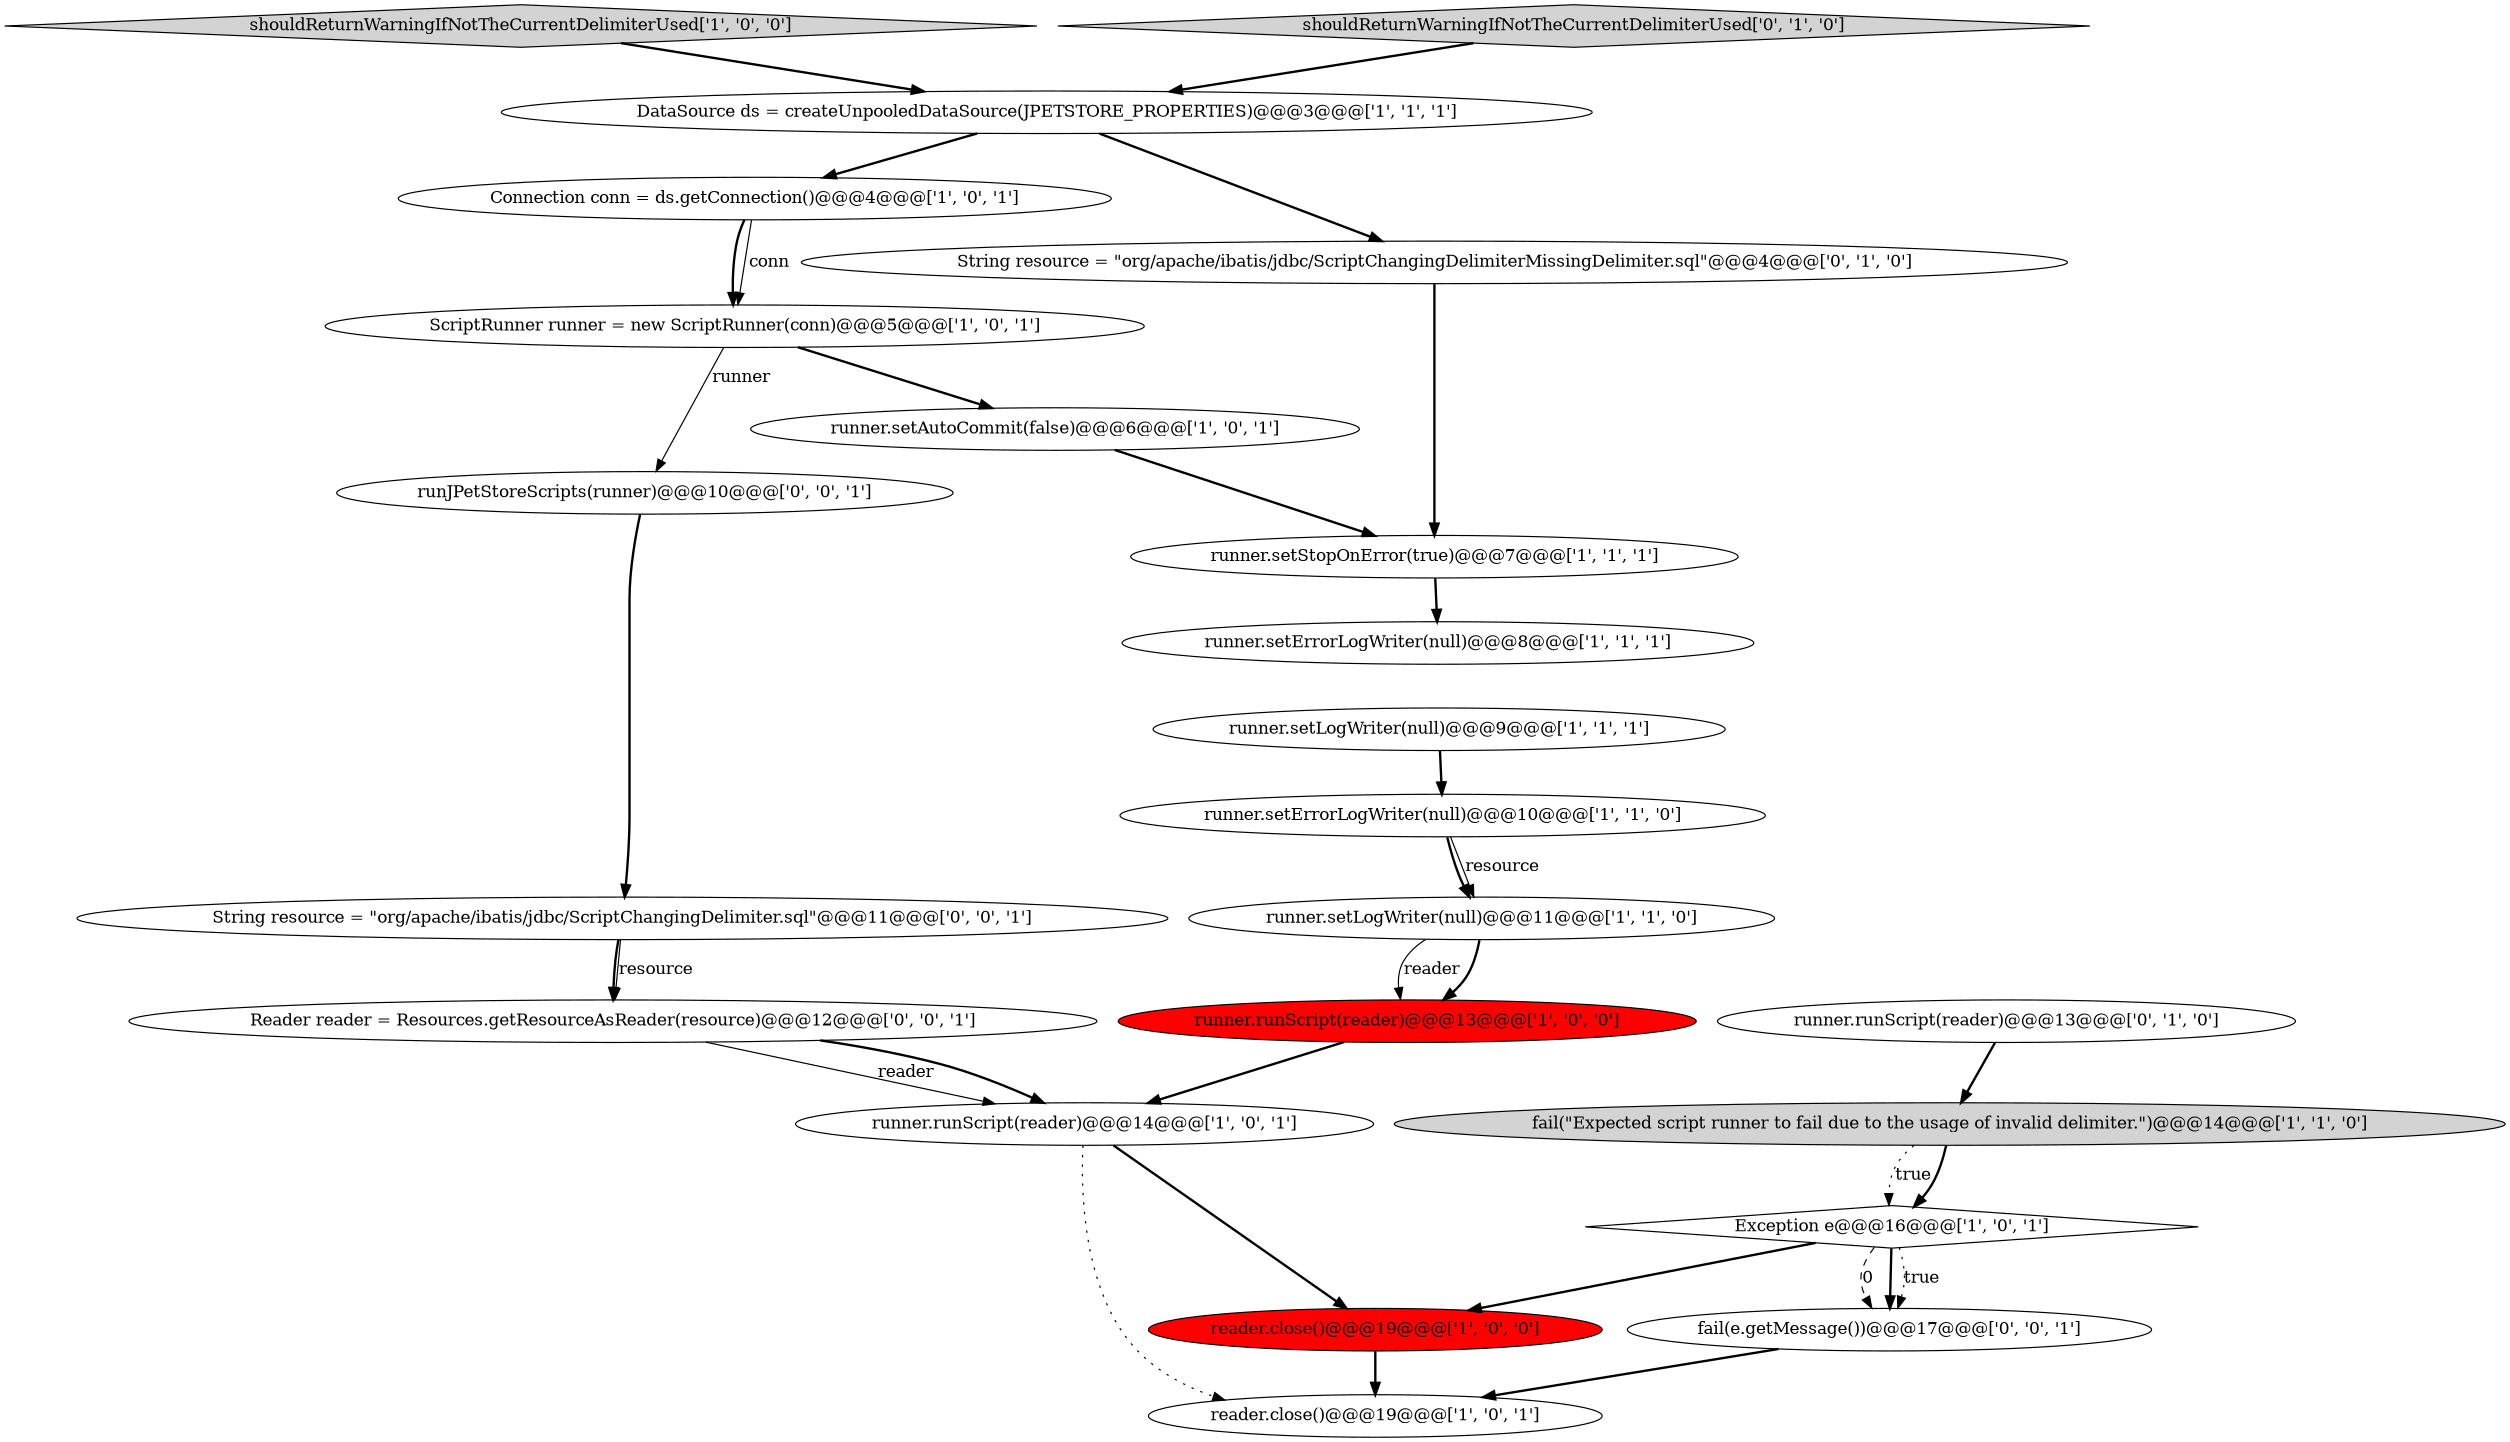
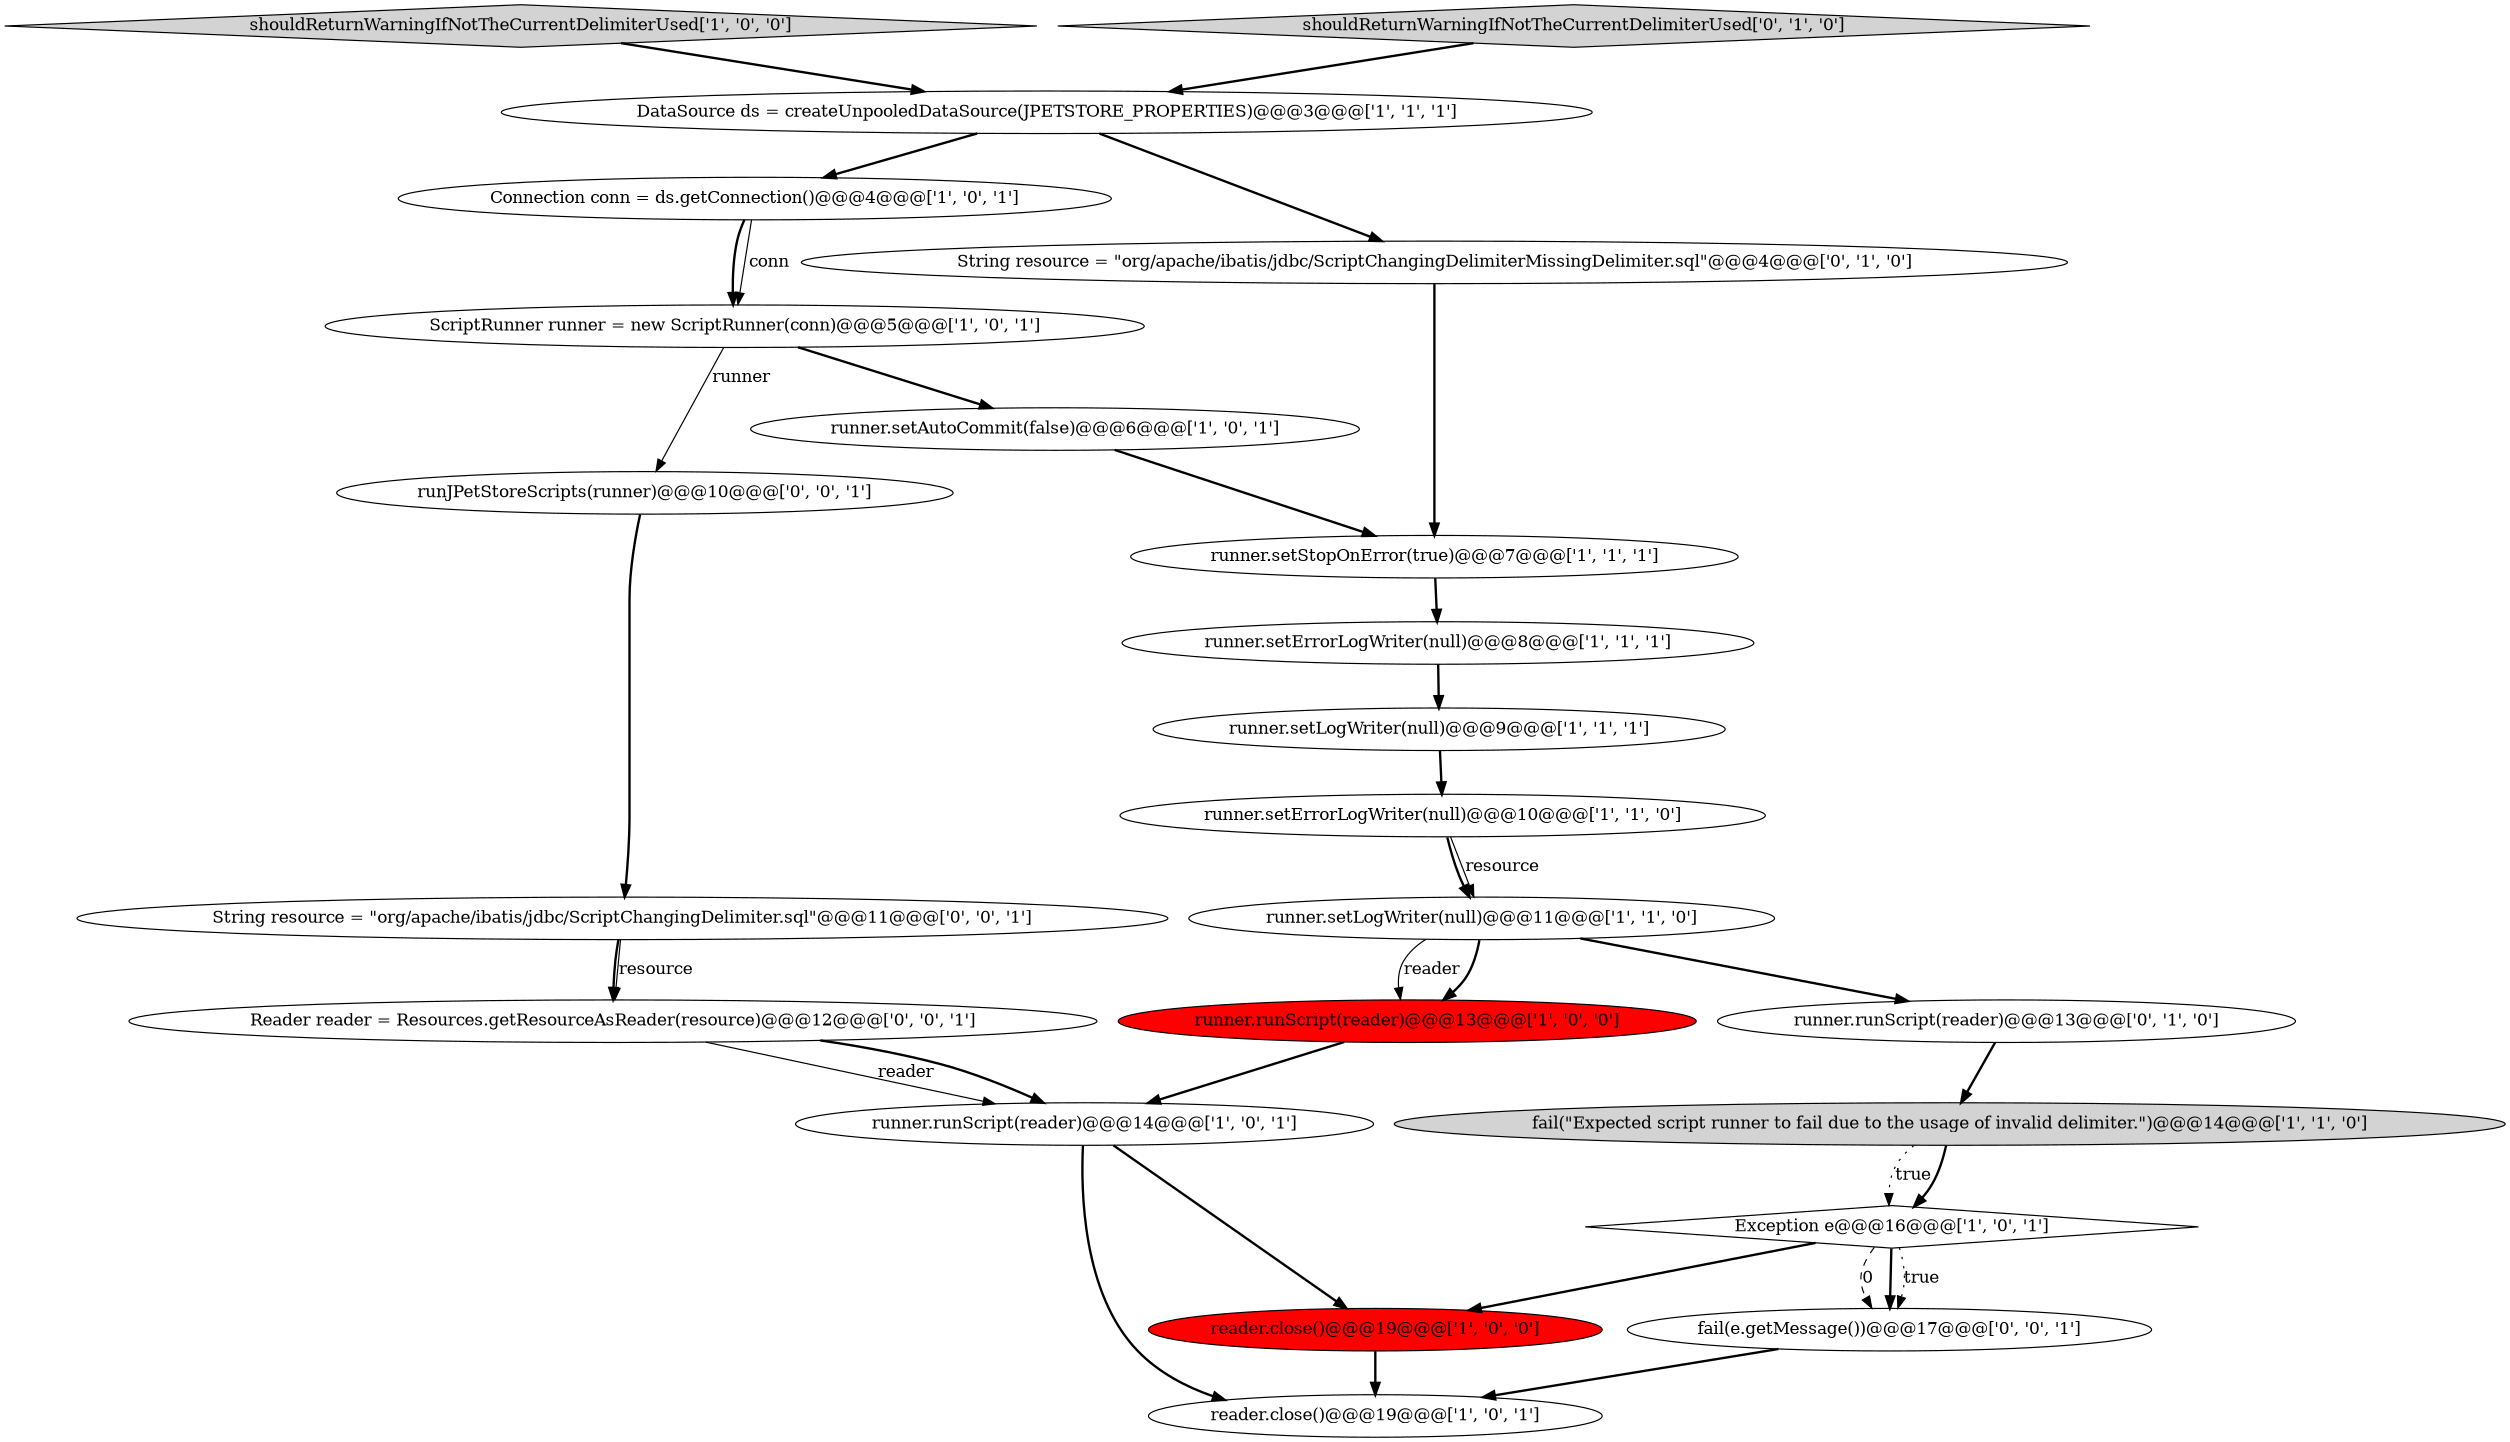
edge "runner.setErrorLogWriter(null)@@@8@@@['1', '1', '1']" -> "runner.setLogWriter(null)@@@9@@@['1', '1', '1']": added
edge "runner.setLogWriter(null)@@@11@@@['1', '1', '0']" -> "runner.runScript(reader)@@@13@@@['0', '1', '0']": added
edge "runner.runScript(reader)@@@14@@@['1', '0', '1']" -> "reader.close()@@@19@@@['1', '0', '1']": style dotted -> bold
